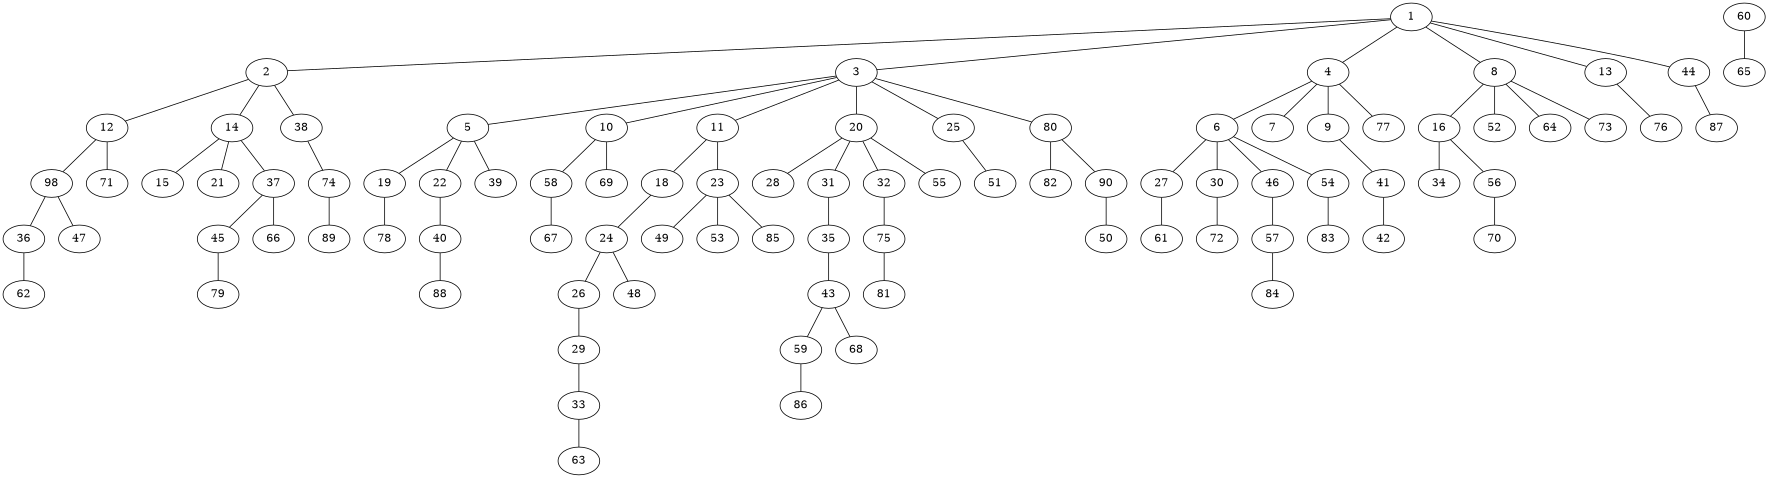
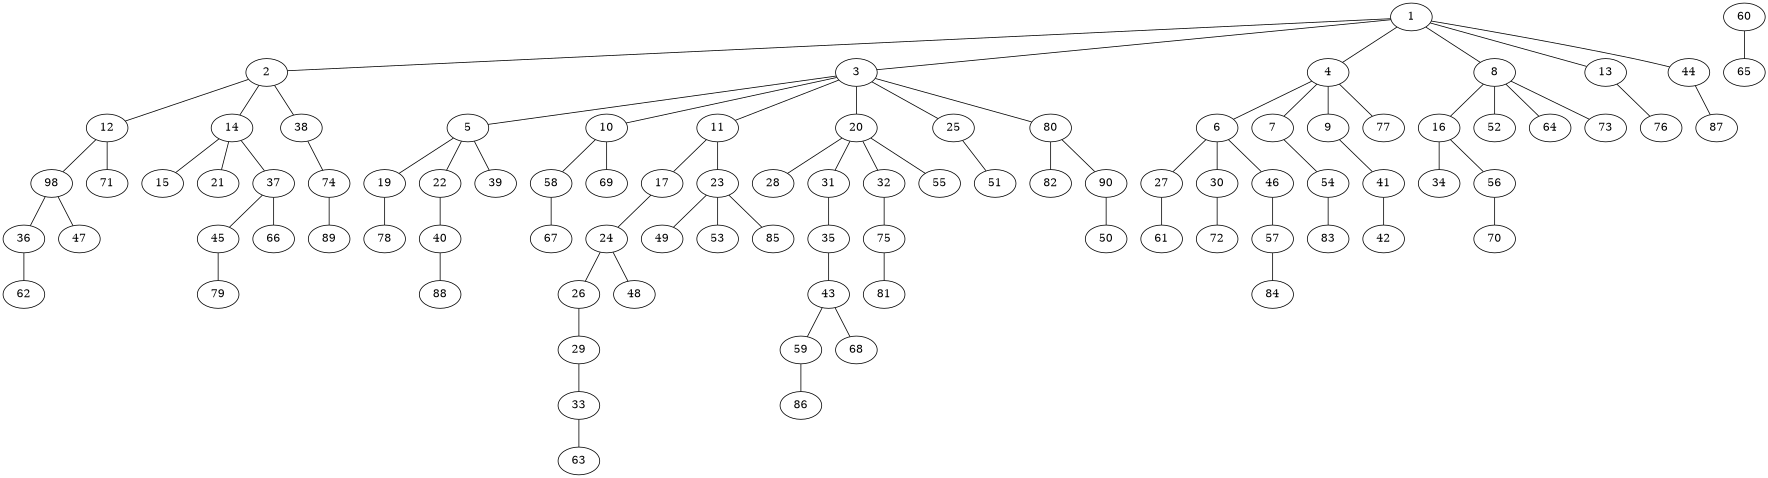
edge "6" -- "54": now "7" -- "54"
node "18": label "18" -> "17"
